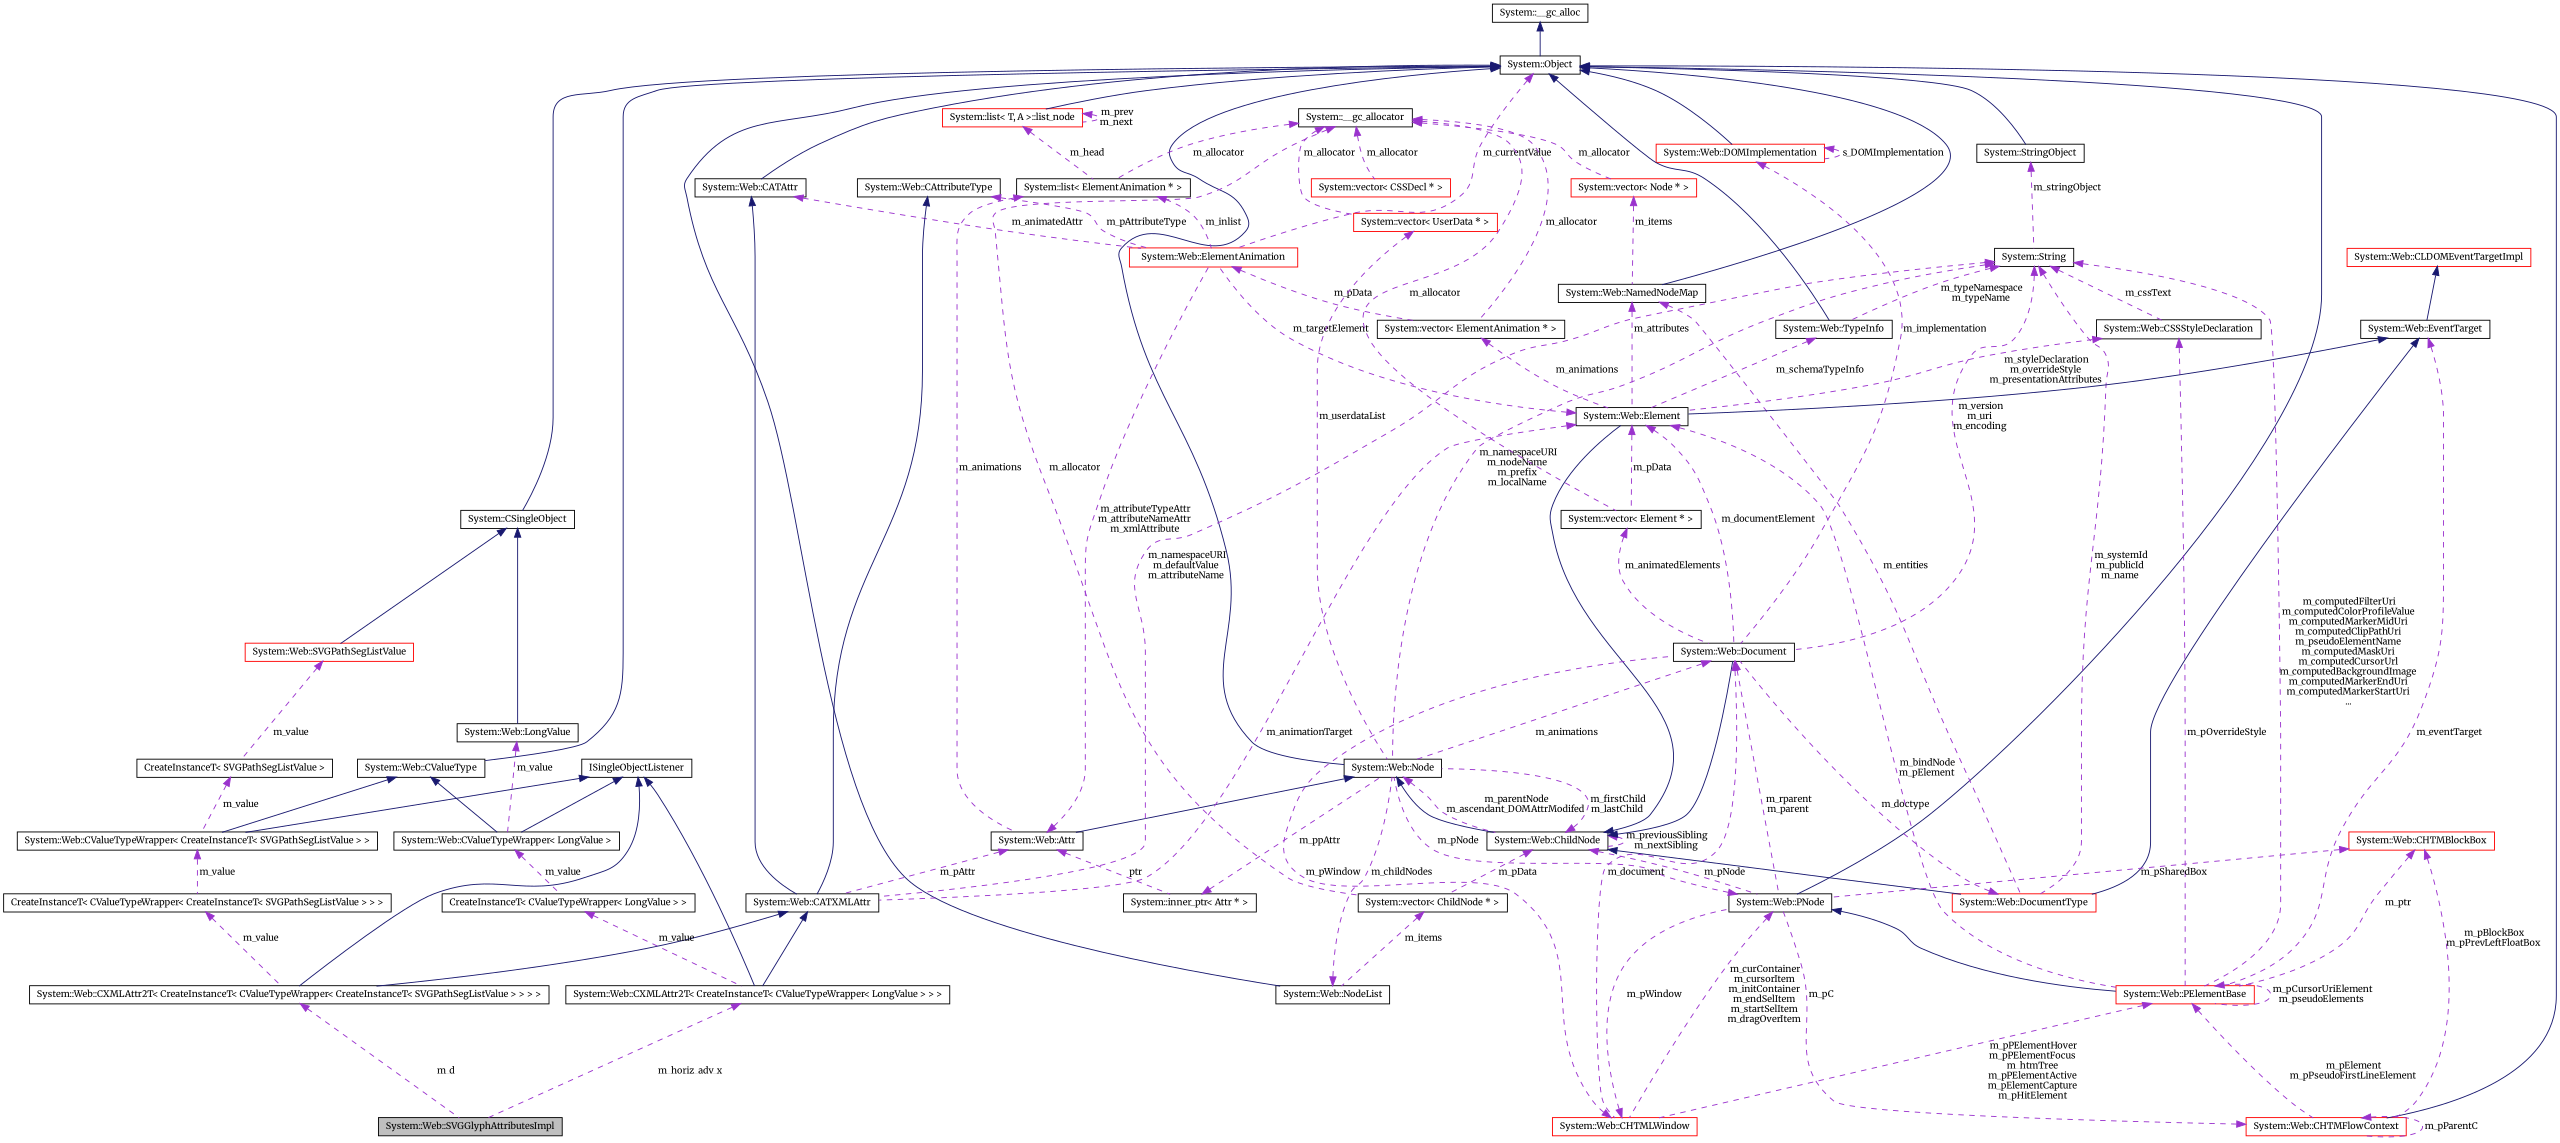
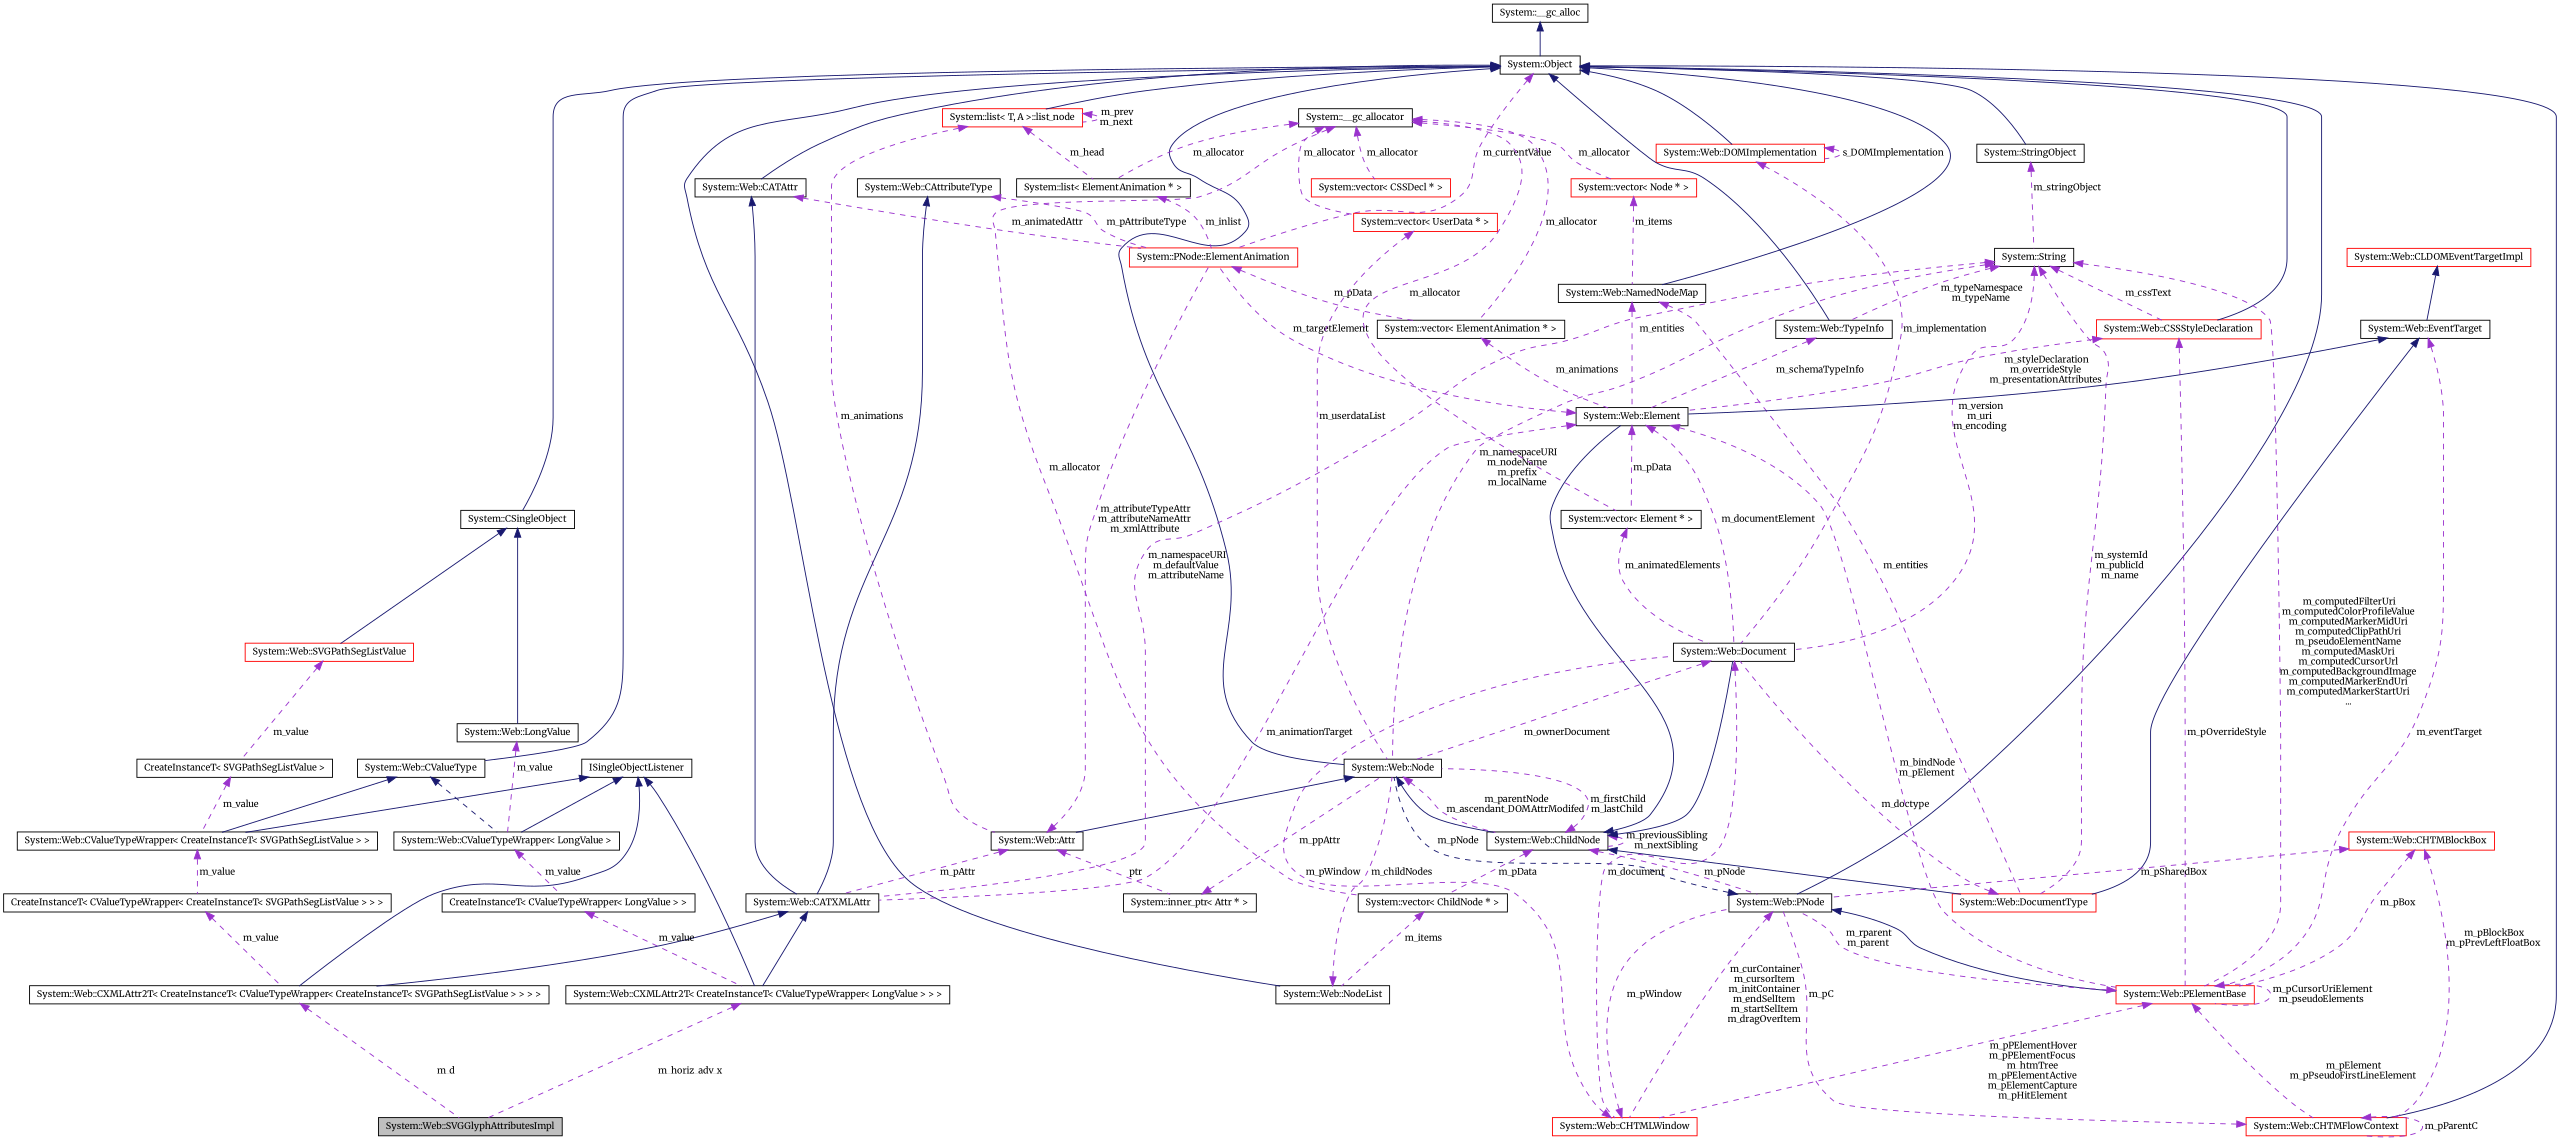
edge "System::Web::CSSStyleDeclaration" -> "System::Object": added
node "System::Web::ElementAnimation": label "System::Web::ElementAnimation" -> "System::PNode::ElementAnimation"
edge "System::Web::Element" -> "System::Web::NamedNodeMap": label " m_attributes" -> " m_entities"
node "System::Web::CSSStyleDeclaration": color black -> red
edge "System::Web::Attr" -> "System::list< ElementAnimation * >": now "System::Web::Attr" -> "System::list< T, A >::list_node"
edge "System::Web::Node" -> "System::Web::Document": label " m_animations" -> " m_ownerDocument"
edge "System::Web::PNode" -> "System::Web::Document": now "System::Web::PNode" -> "System::Web::PElementBase"
edge "System::Web::CValueTypeWrapper< LongValue >" -> "System::Web::CValueType": style solid -> dashed
edge "System::Web::Node" -> "System::Web::PNode": color darkorchid3 -> midnightblue
edge "System::Web::PElementBase" -> "System::Web::CHTMBlockBox": label " m_ptr" -> " m_pBox"
